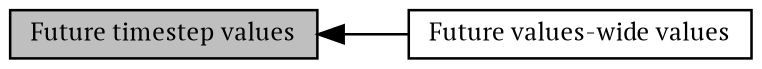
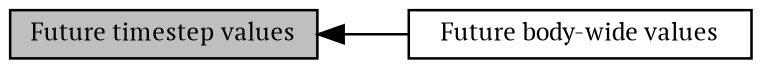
node "Future values-wide values": label "Future values-wide values" -> "Future body-wide values"
